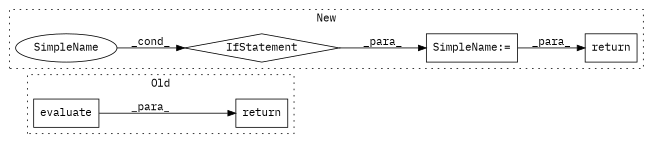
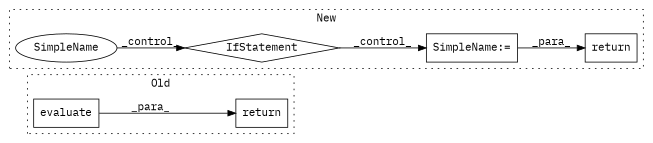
edge "SimpleName" -> "IfStatement": label "_cond_" -> "_control_"
edge "IfStatement" -> "SimpleName:=": label "_para_" -> "_control_"
